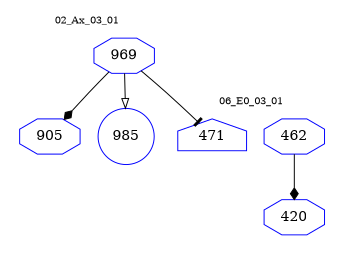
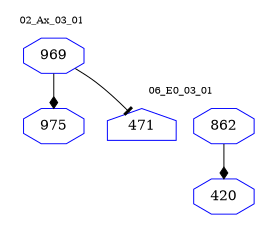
node "905": label "905" -> "975"
node "985": removed
node "462": label "462" -> "862"
